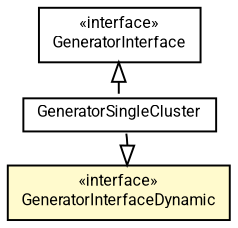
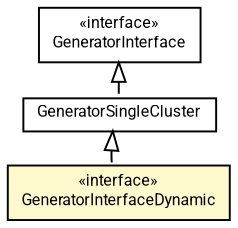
edge "GeneratorSingleCluster" -> "GeneratorInterfaceDynamic": reversed
